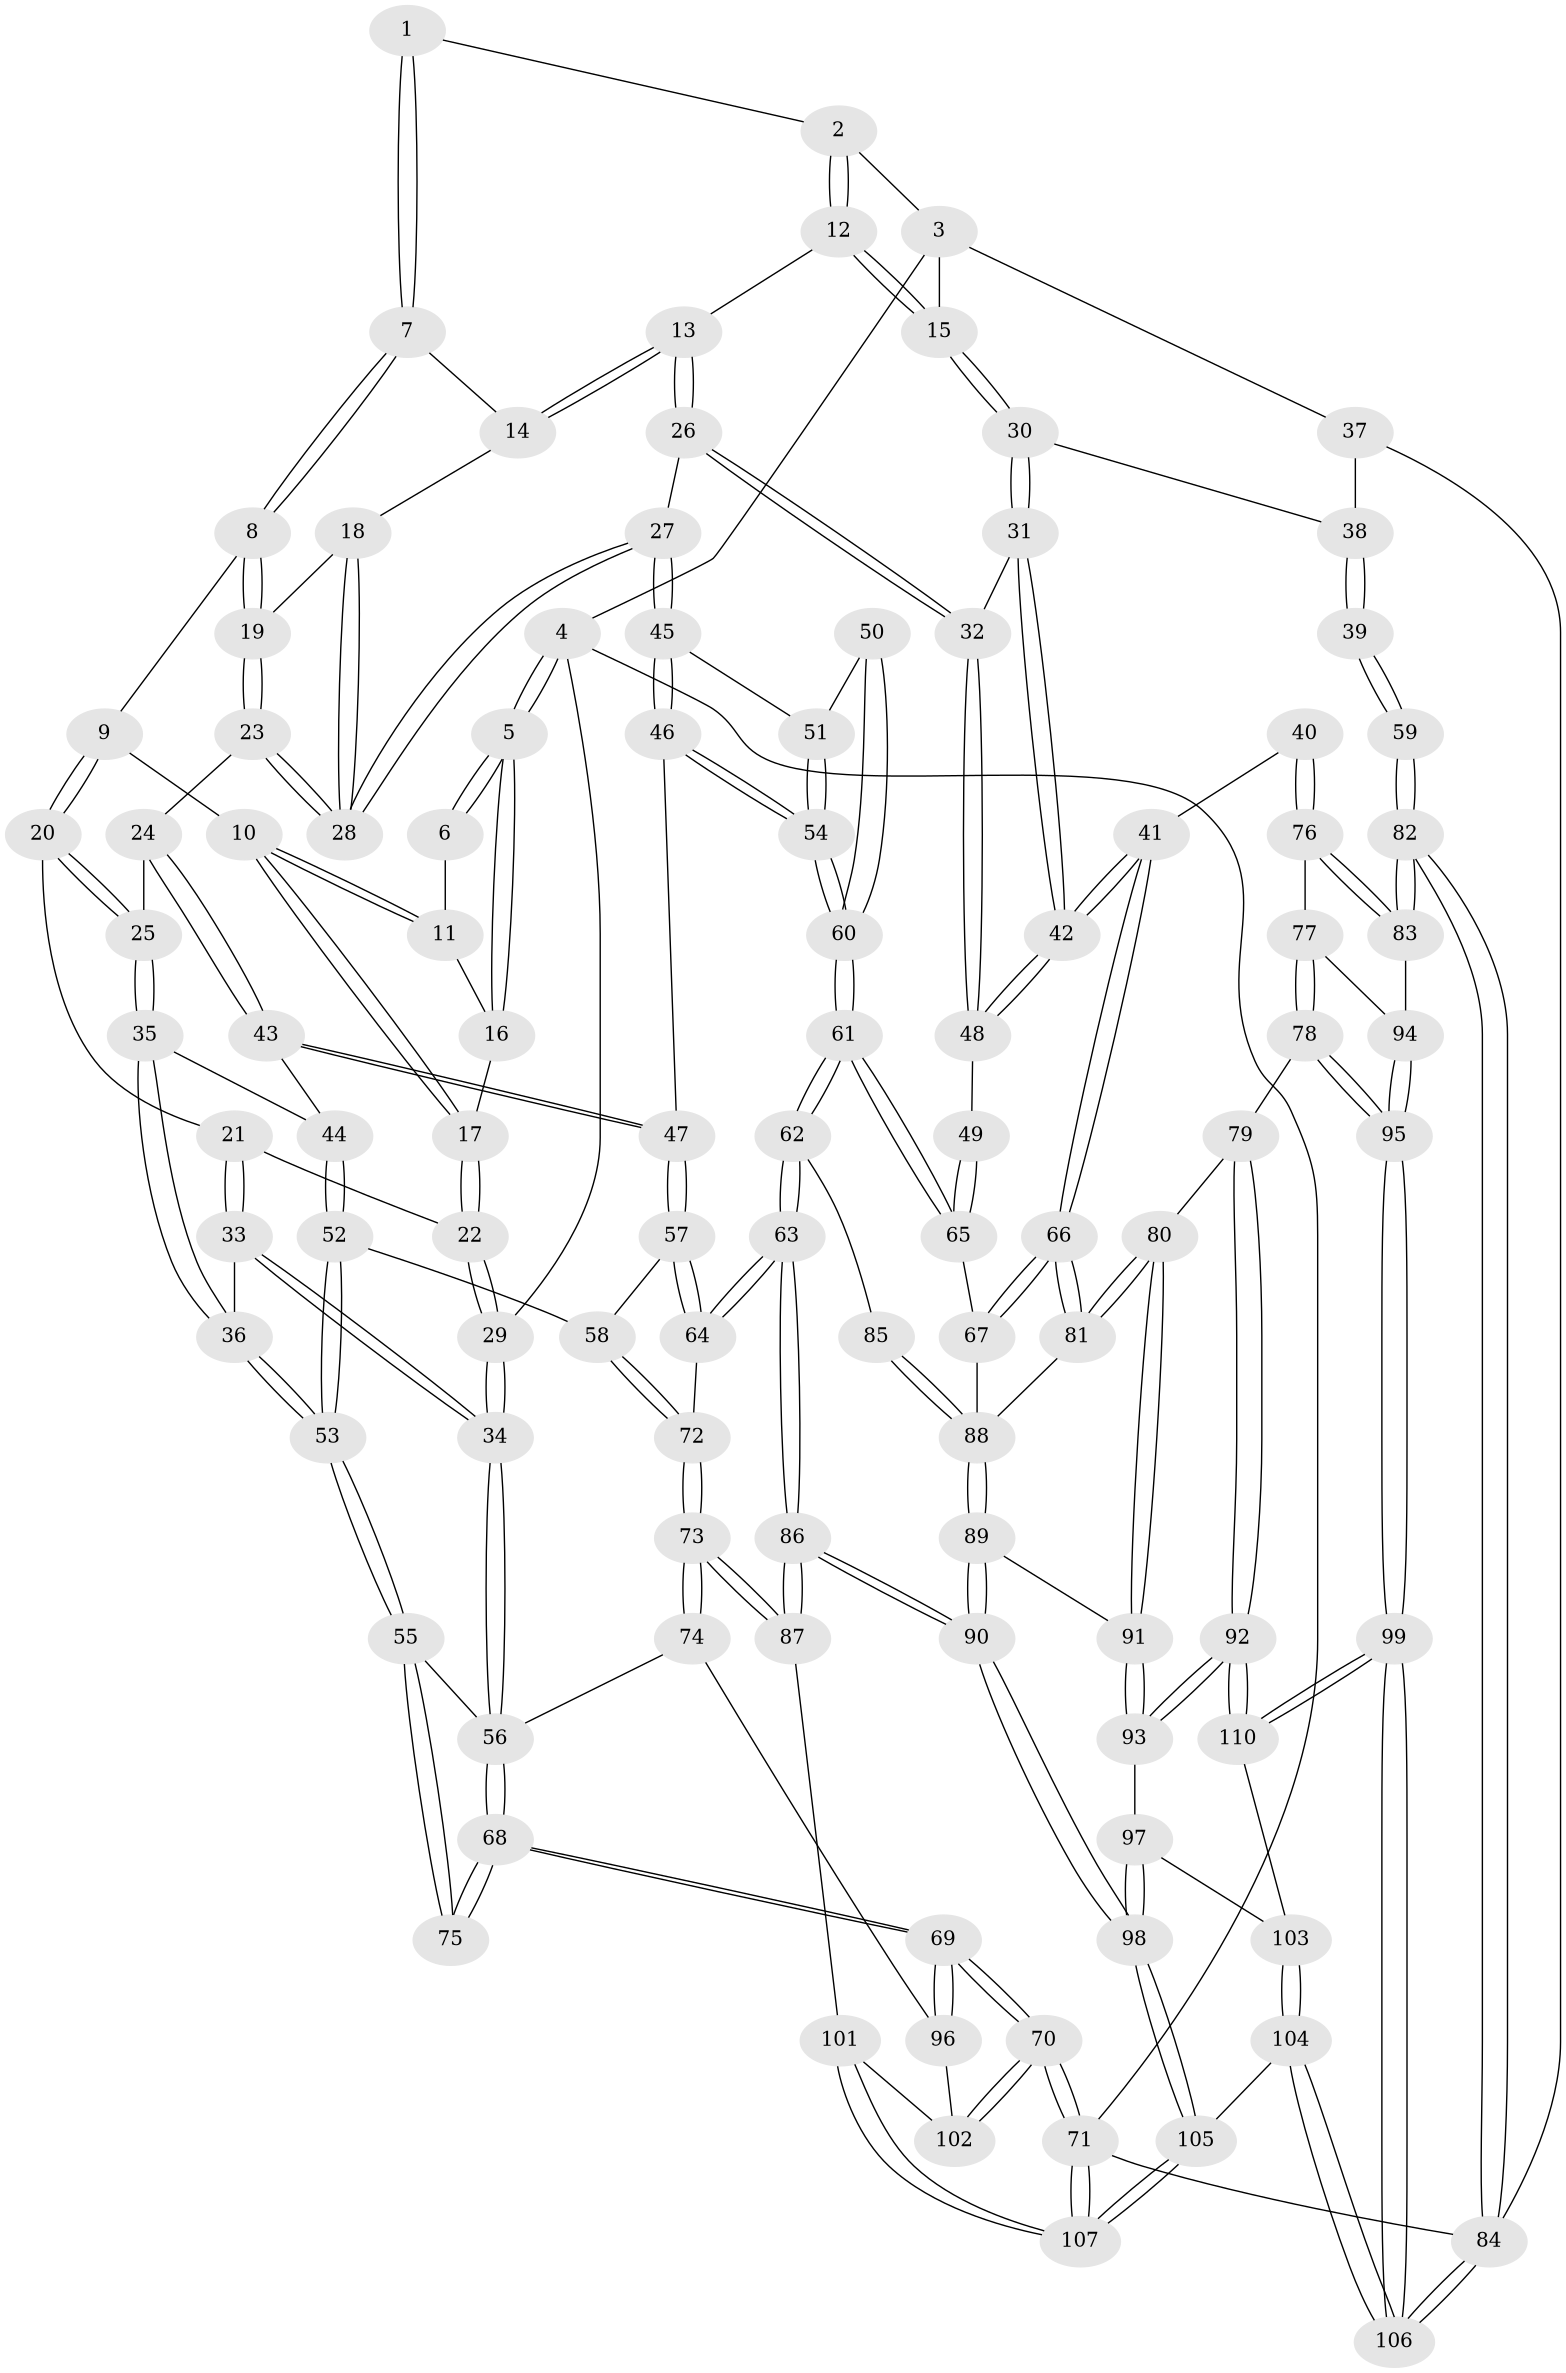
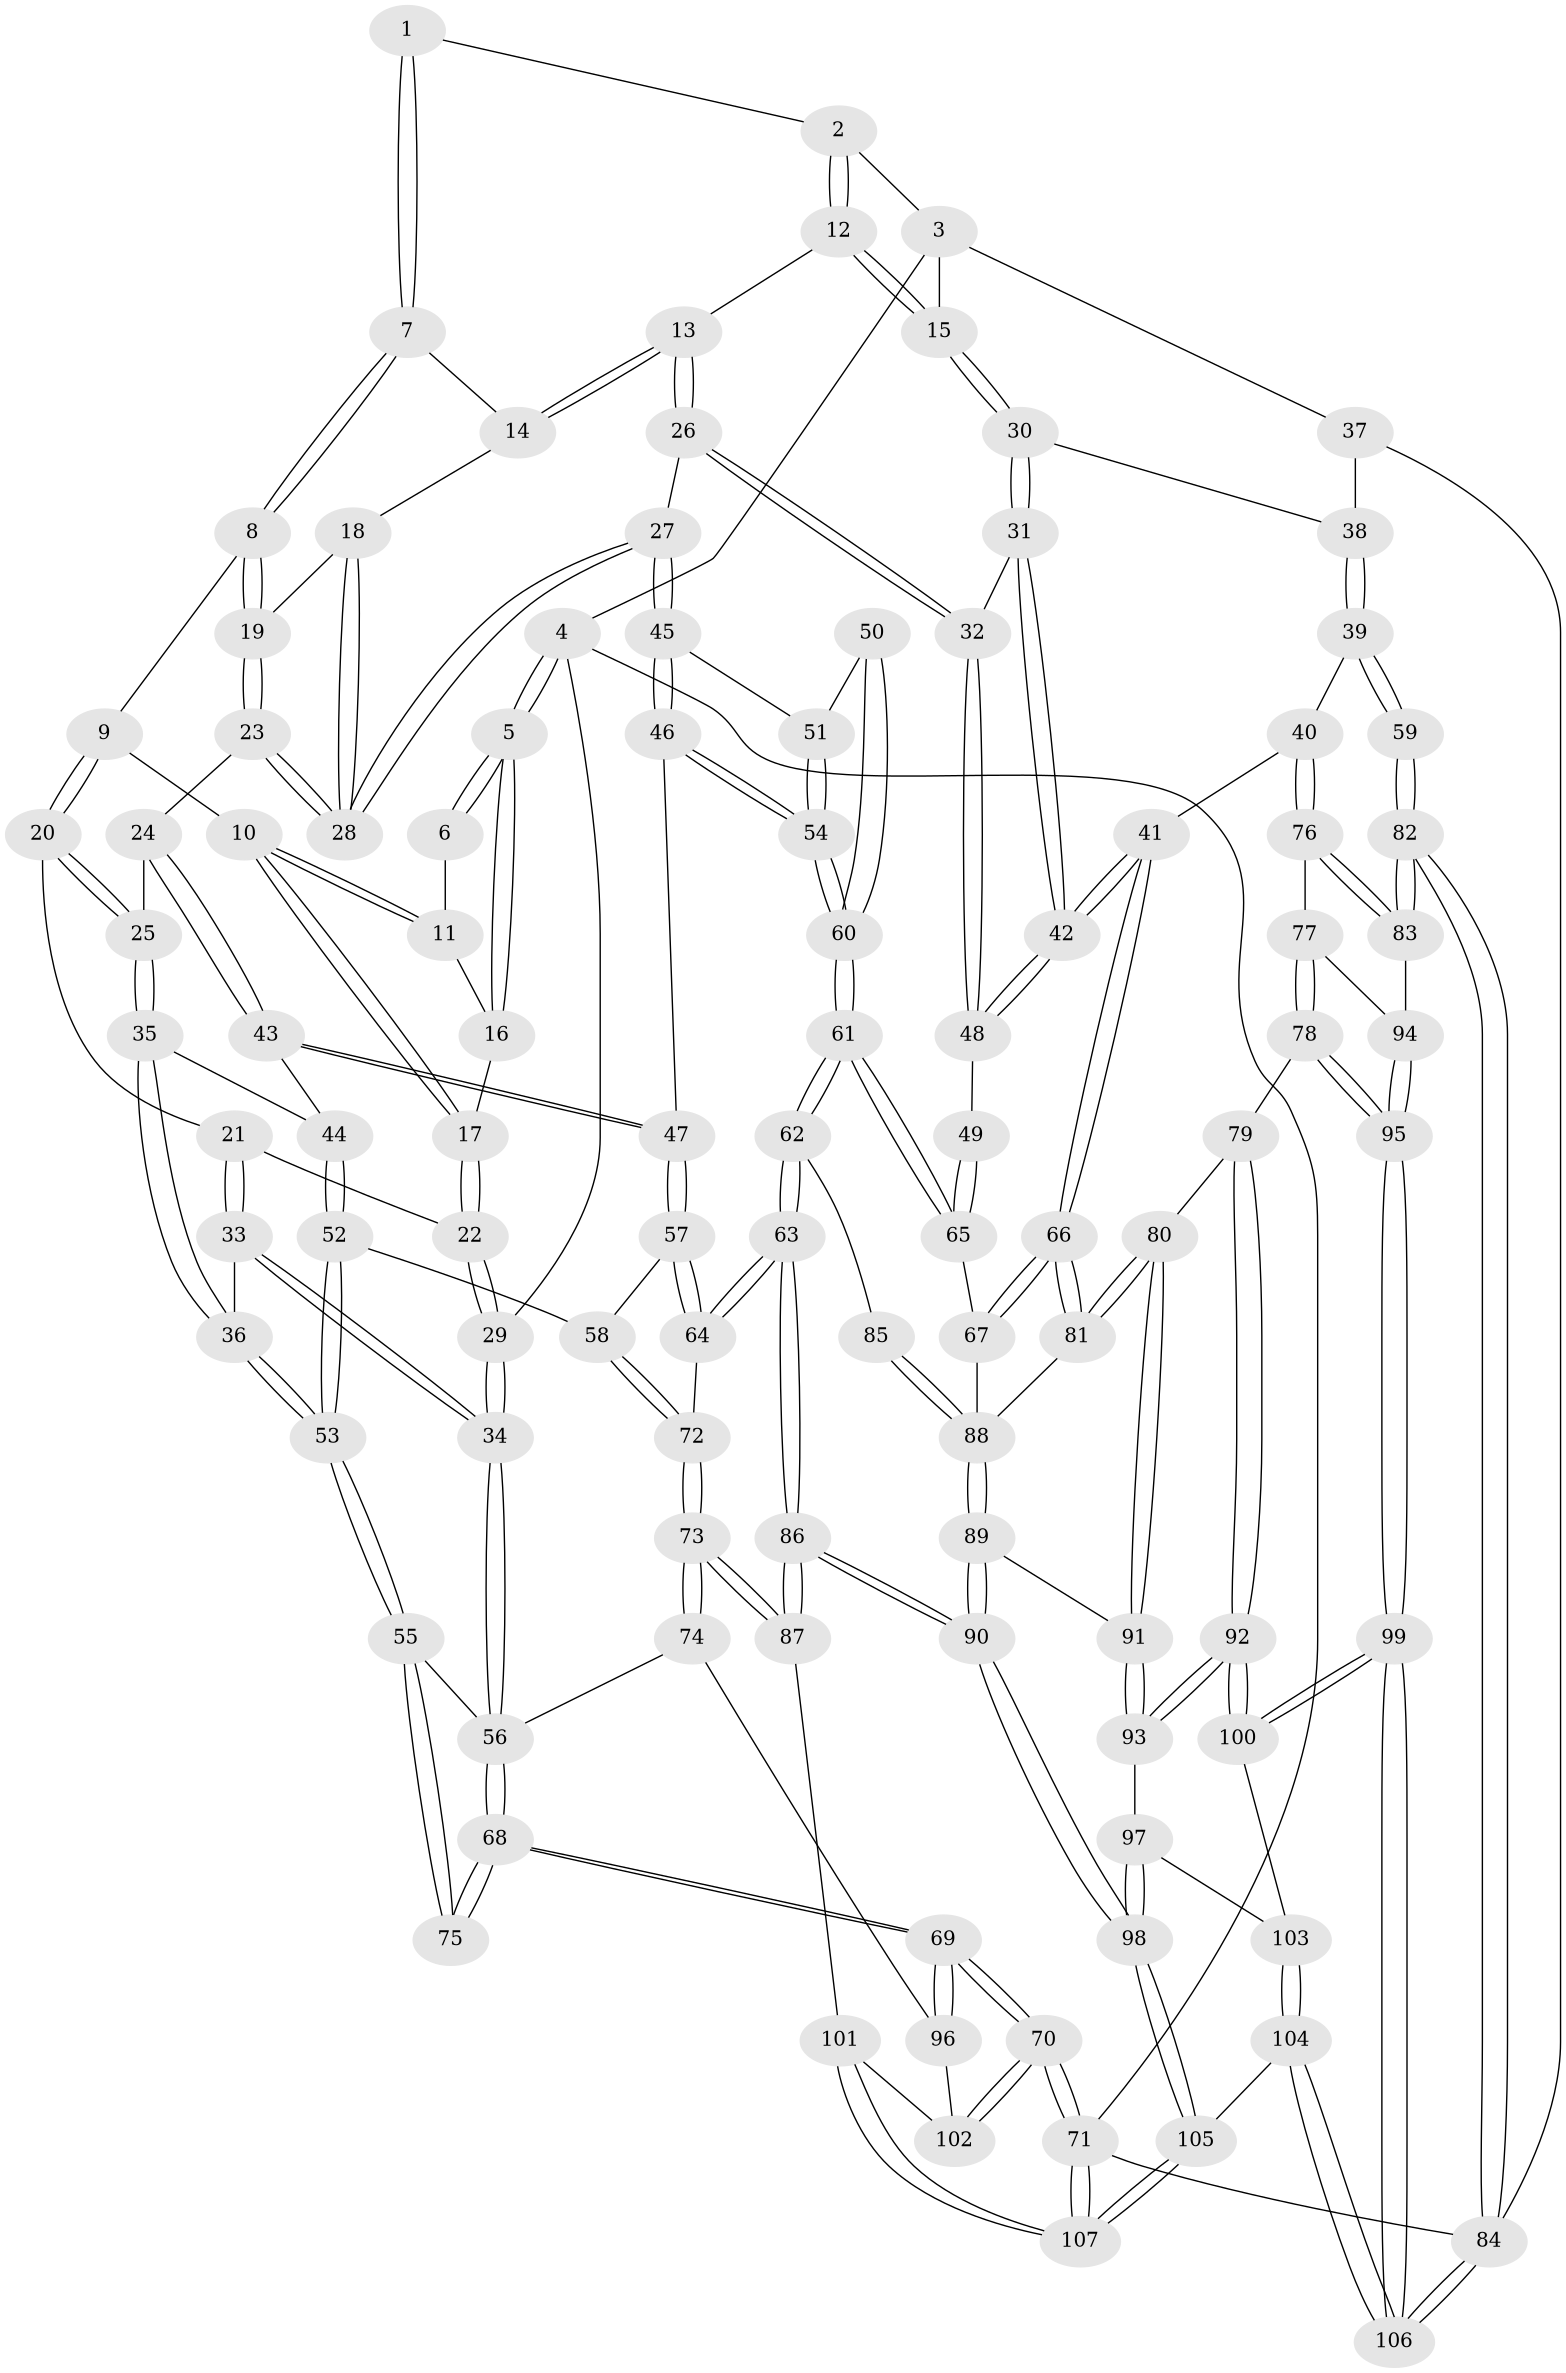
edge "39" -- "40": added
node "110": label "110" -> "100"
